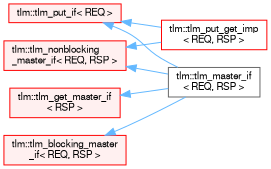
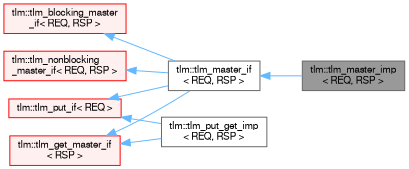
node "tlm::tlm_put_get_imp < REQ, RSP >": color red -> gray40
edge "tlm::tlm_put_get_imp < REQ, RSP >" -> "tlm::tlm_nonblocking _master_if< REQ, RSP >": now "tlm::tlm_put_get_imp < REQ, RSP >" -> "tlm::tlm_get_master_if < RSP >"
node "tlm::tlm_master_imp < REQ, RSP >": added
